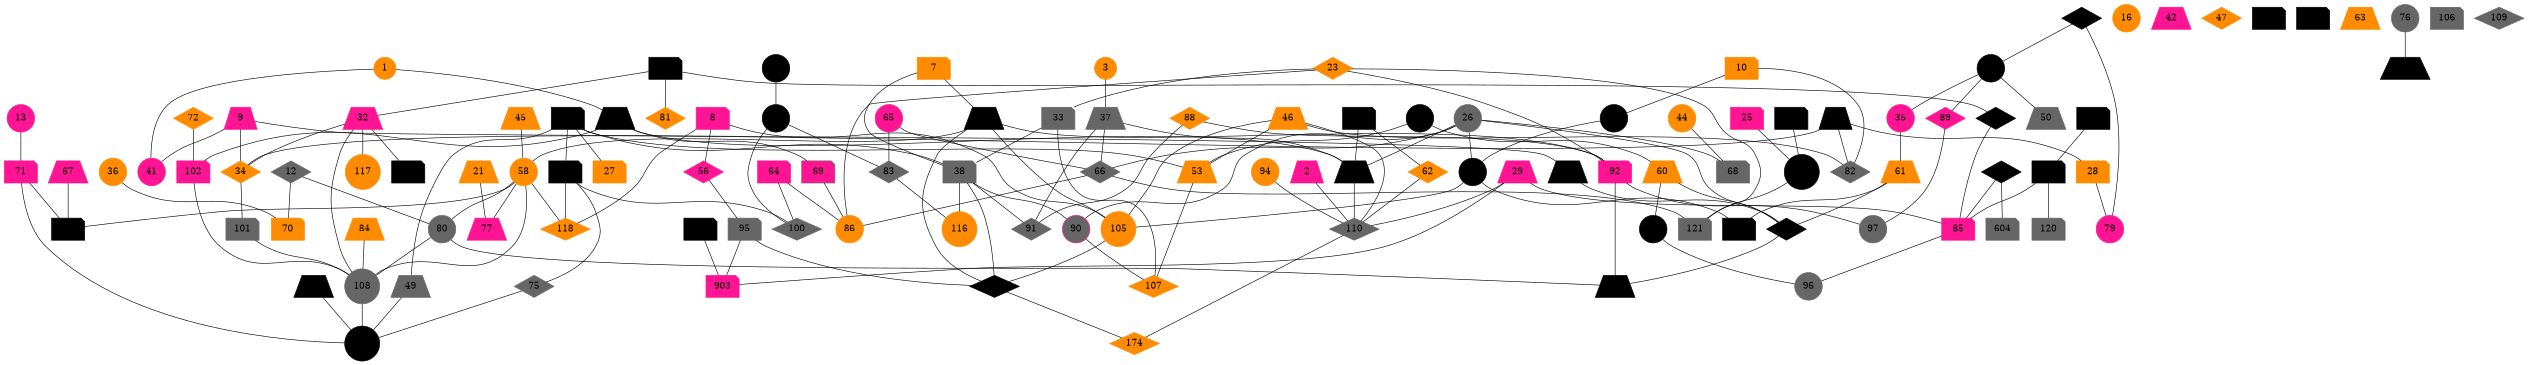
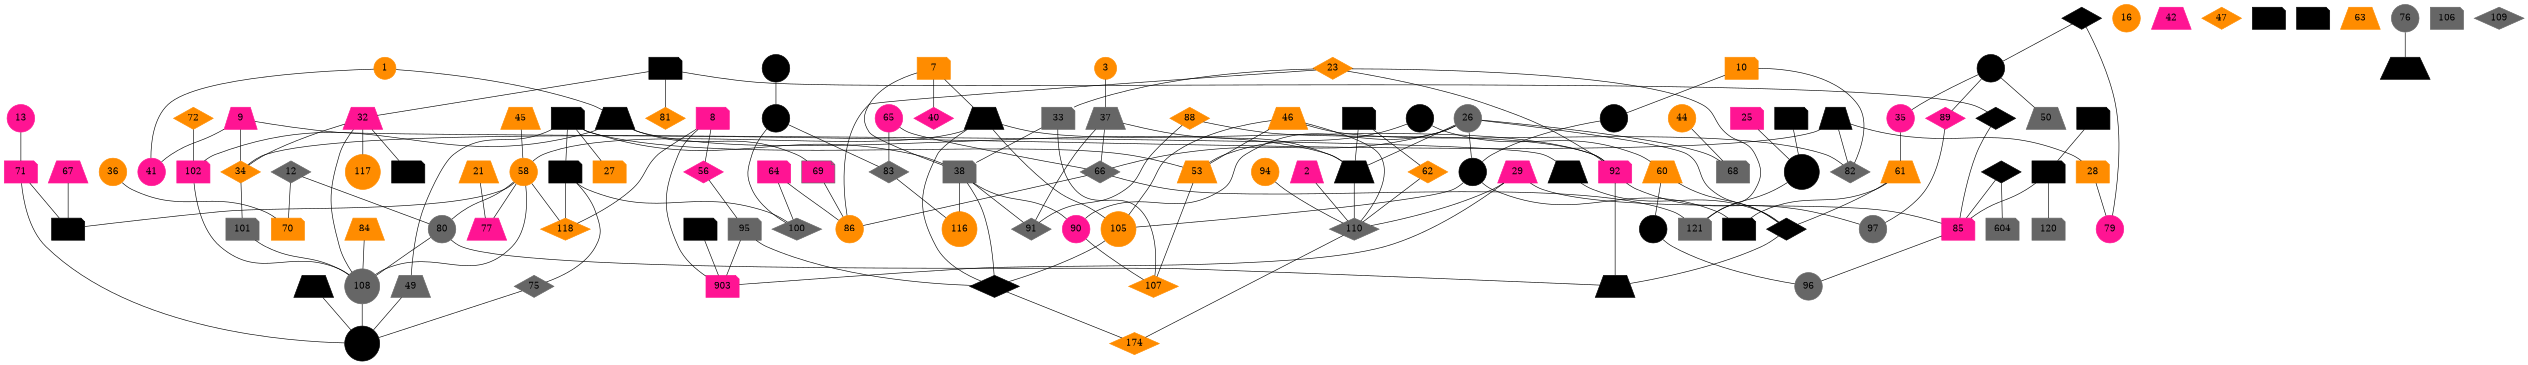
node "40": added
edge "8" -- "105": now "8" -- "903"
node "90": fillcolor gray40 -> deeppink
